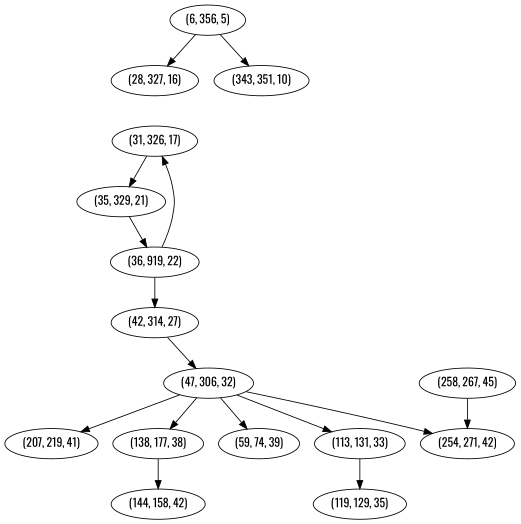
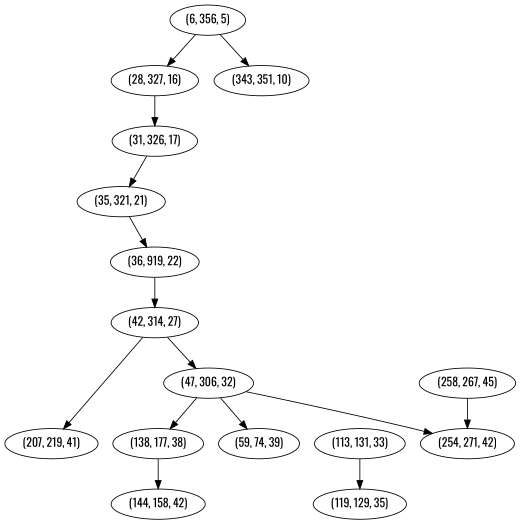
node "(35, 329, 21)": label "(35, 329, 21)" -> "(35, 321, 21)"
edge "(36, 919, 22)" -> "(31, 326, 17)": now "(28, 327, 16)" -> "(31, 326, 17)"
edge "(47, 306, 32)" -> "(207, 219, 41)": now "(42, 314, 27)" -> "(207, 219, 41)"
edge "(47, 306, 32)" -> "(113, 131, 33)": removed
